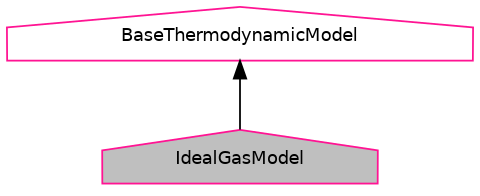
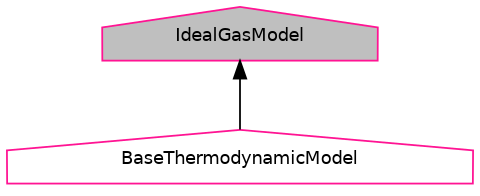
edge "IdealGasModel" -> "BaseThermodynamicModel": reversed
